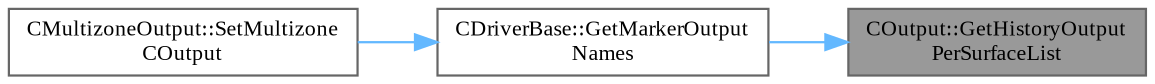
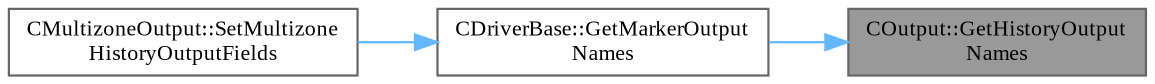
node "CMultizoneOutput::SetMultizone COutput": label "CMultizoneOutput::SetMultizone COutput" -> "CMultizoneOutput::SetMultizone HistoryOutputFields"
node "COutput::GetHistoryOutput PerSurfaceList": label "COutput::GetHistoryOutput PerSurfaceList" -> "COutput::GetHistoryOutput Names"
